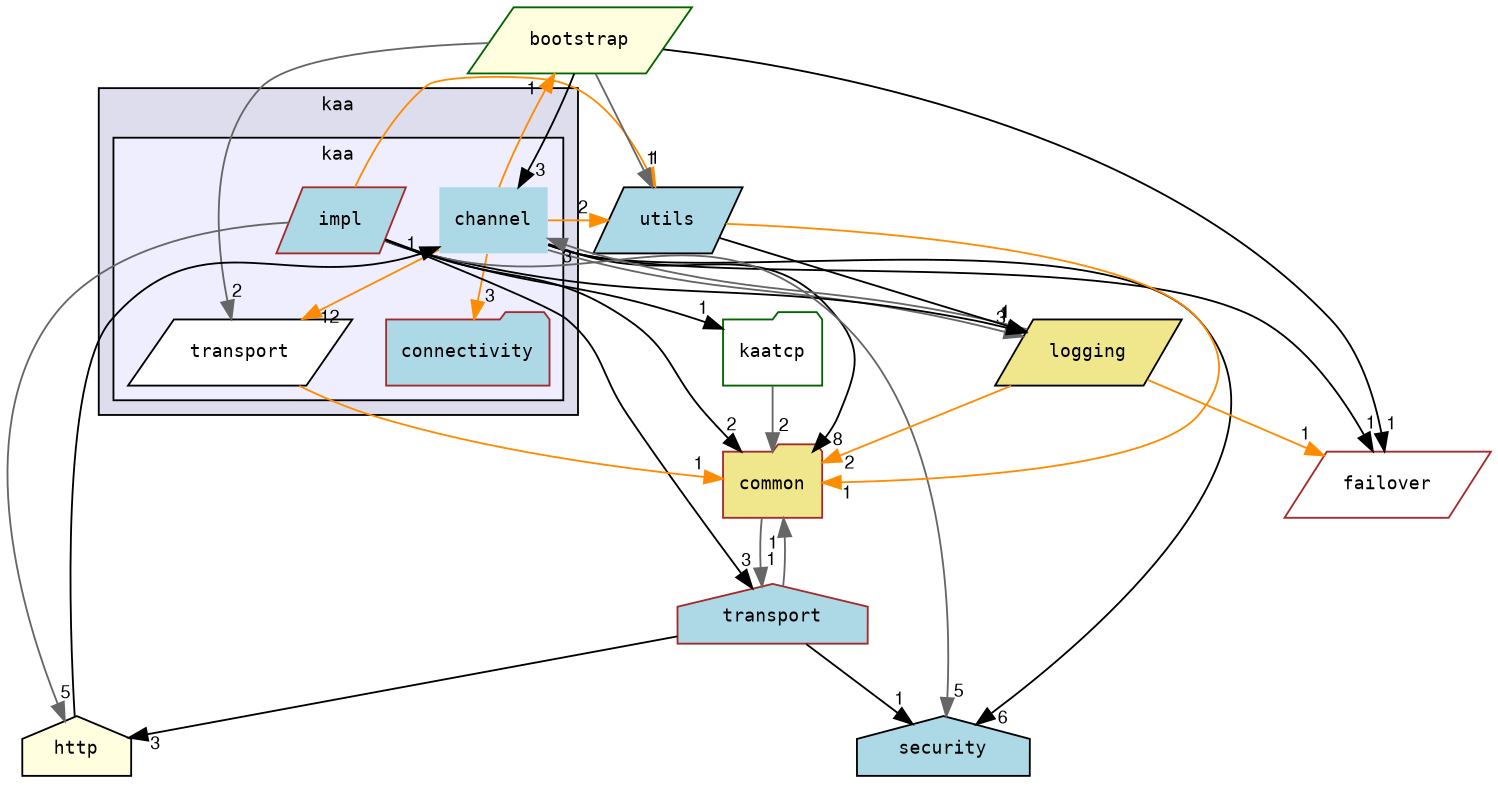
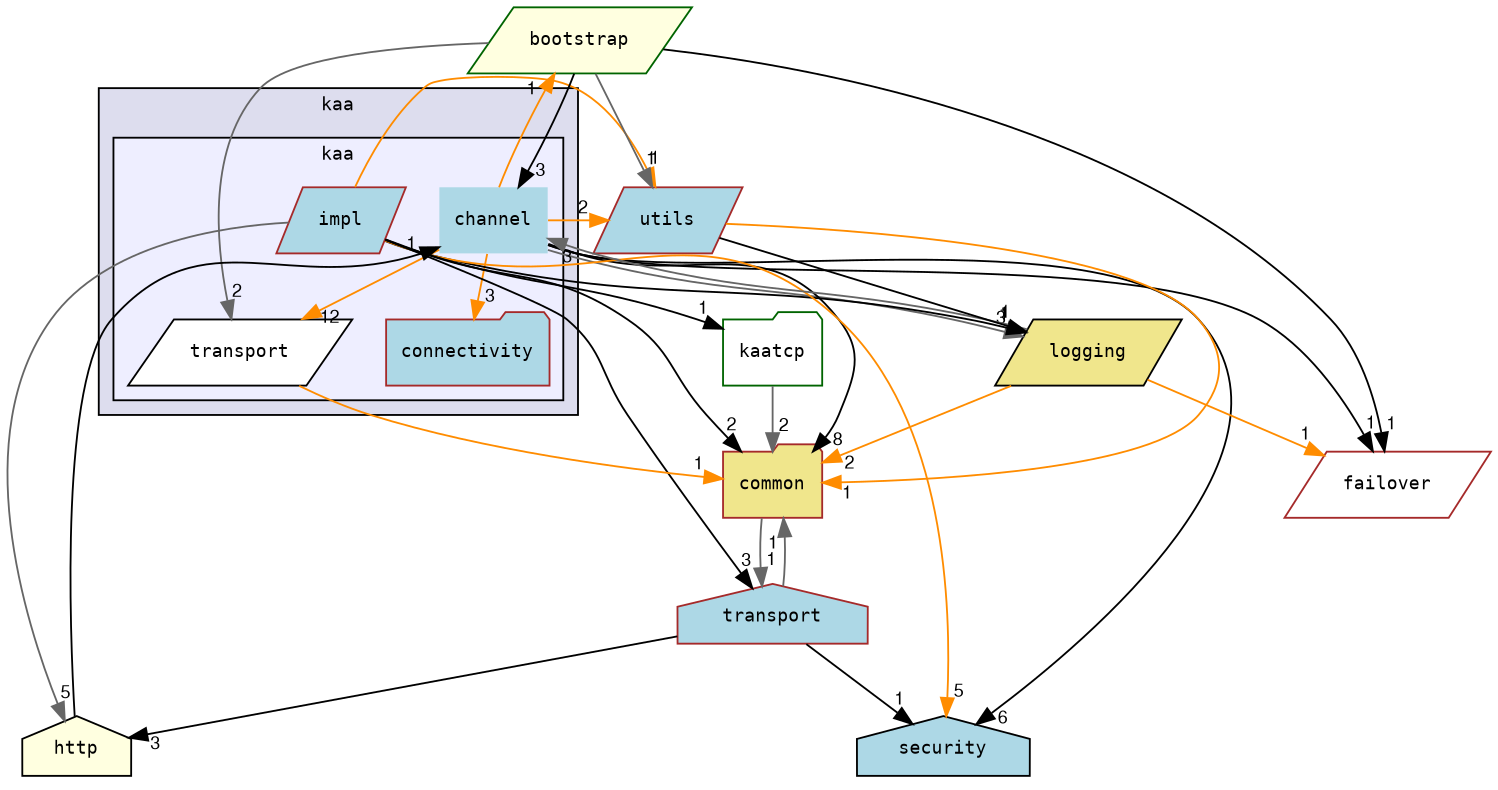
node "utils": color black -> brown
edge "impl" -> "security": color gray40 -> darkorange
